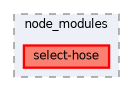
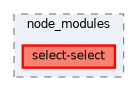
node "select-hose": label "select-hose" -> "select-select"
